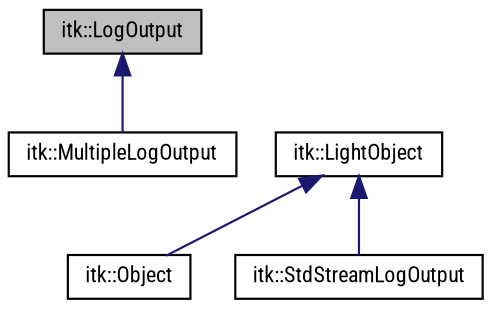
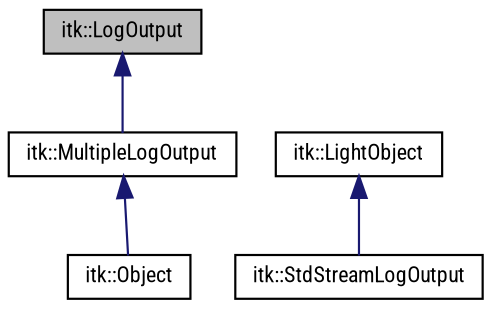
edge "itk::Object" -> "itk::LightObject": now "itk::Object" -> "itk::MultipleLogOutput"
